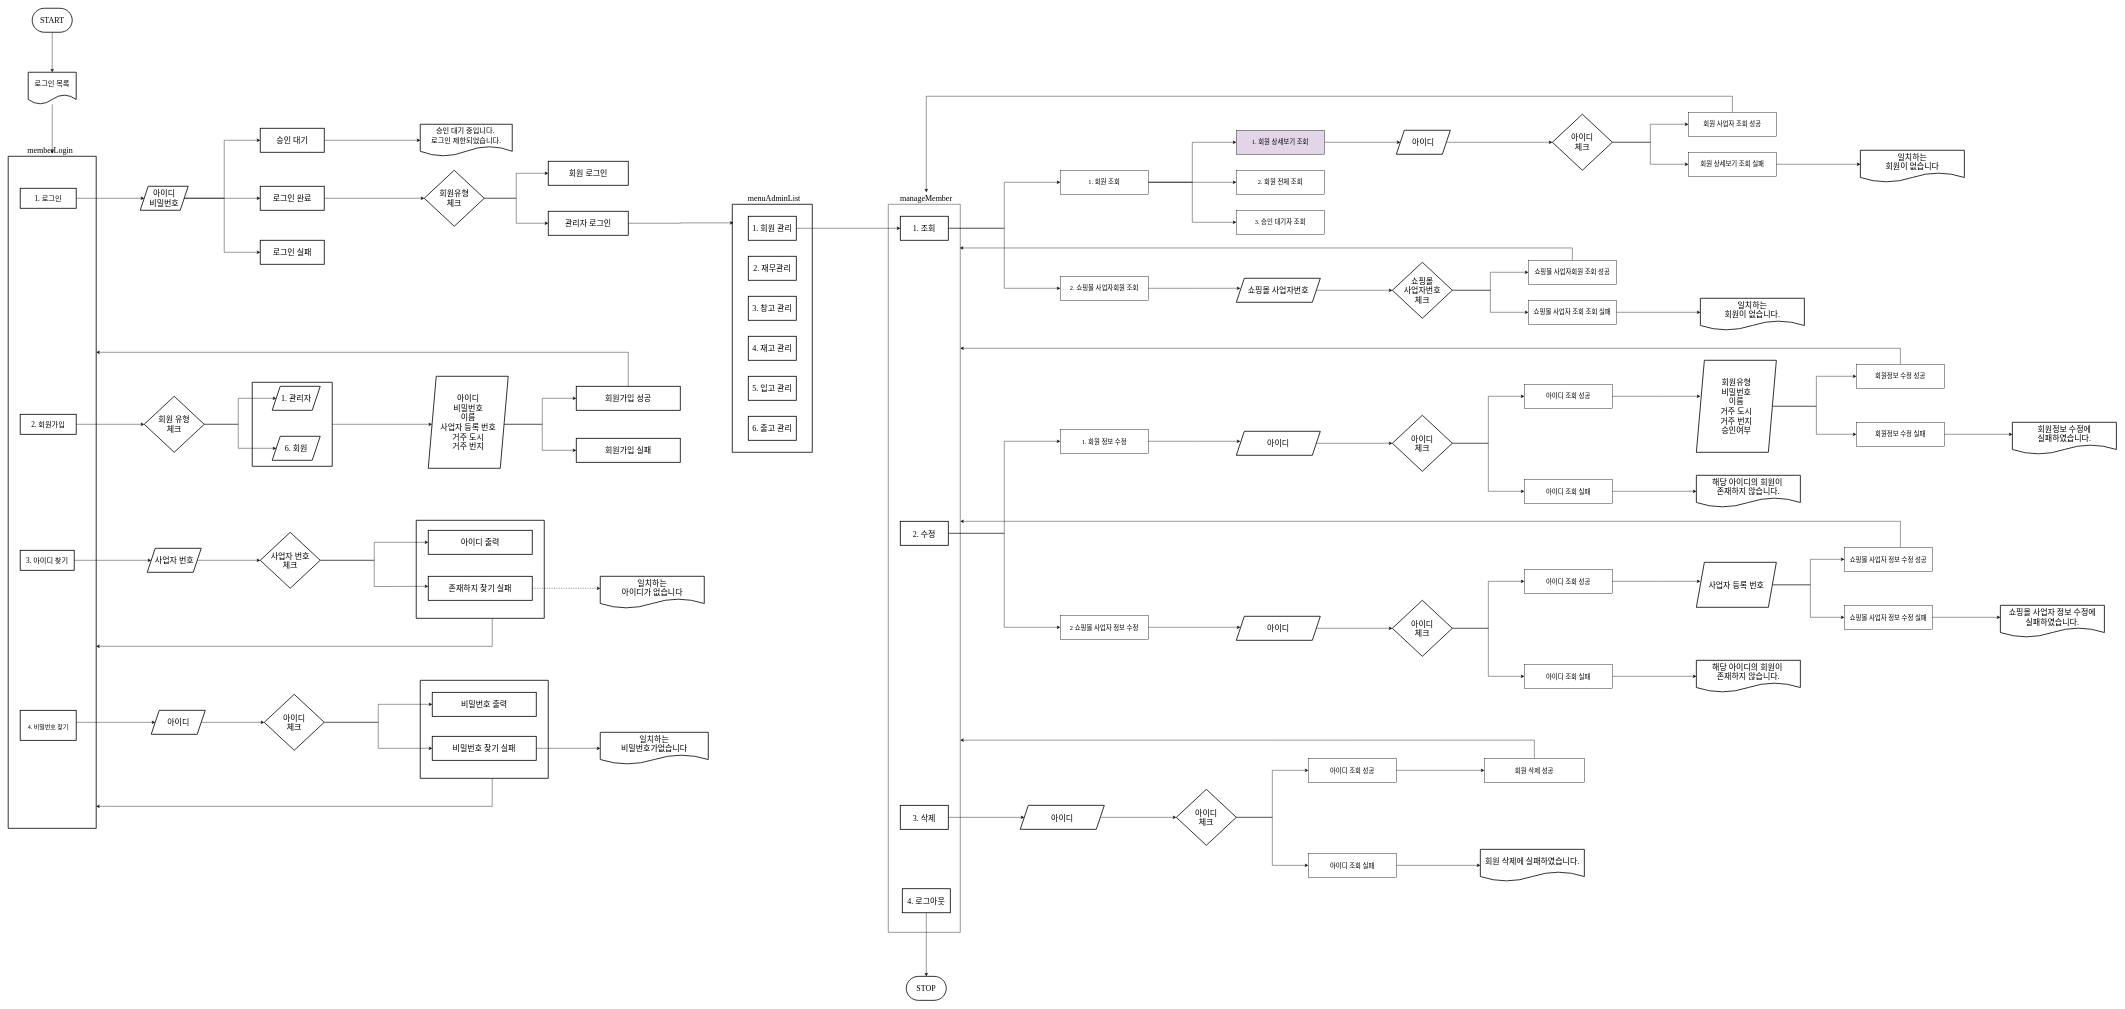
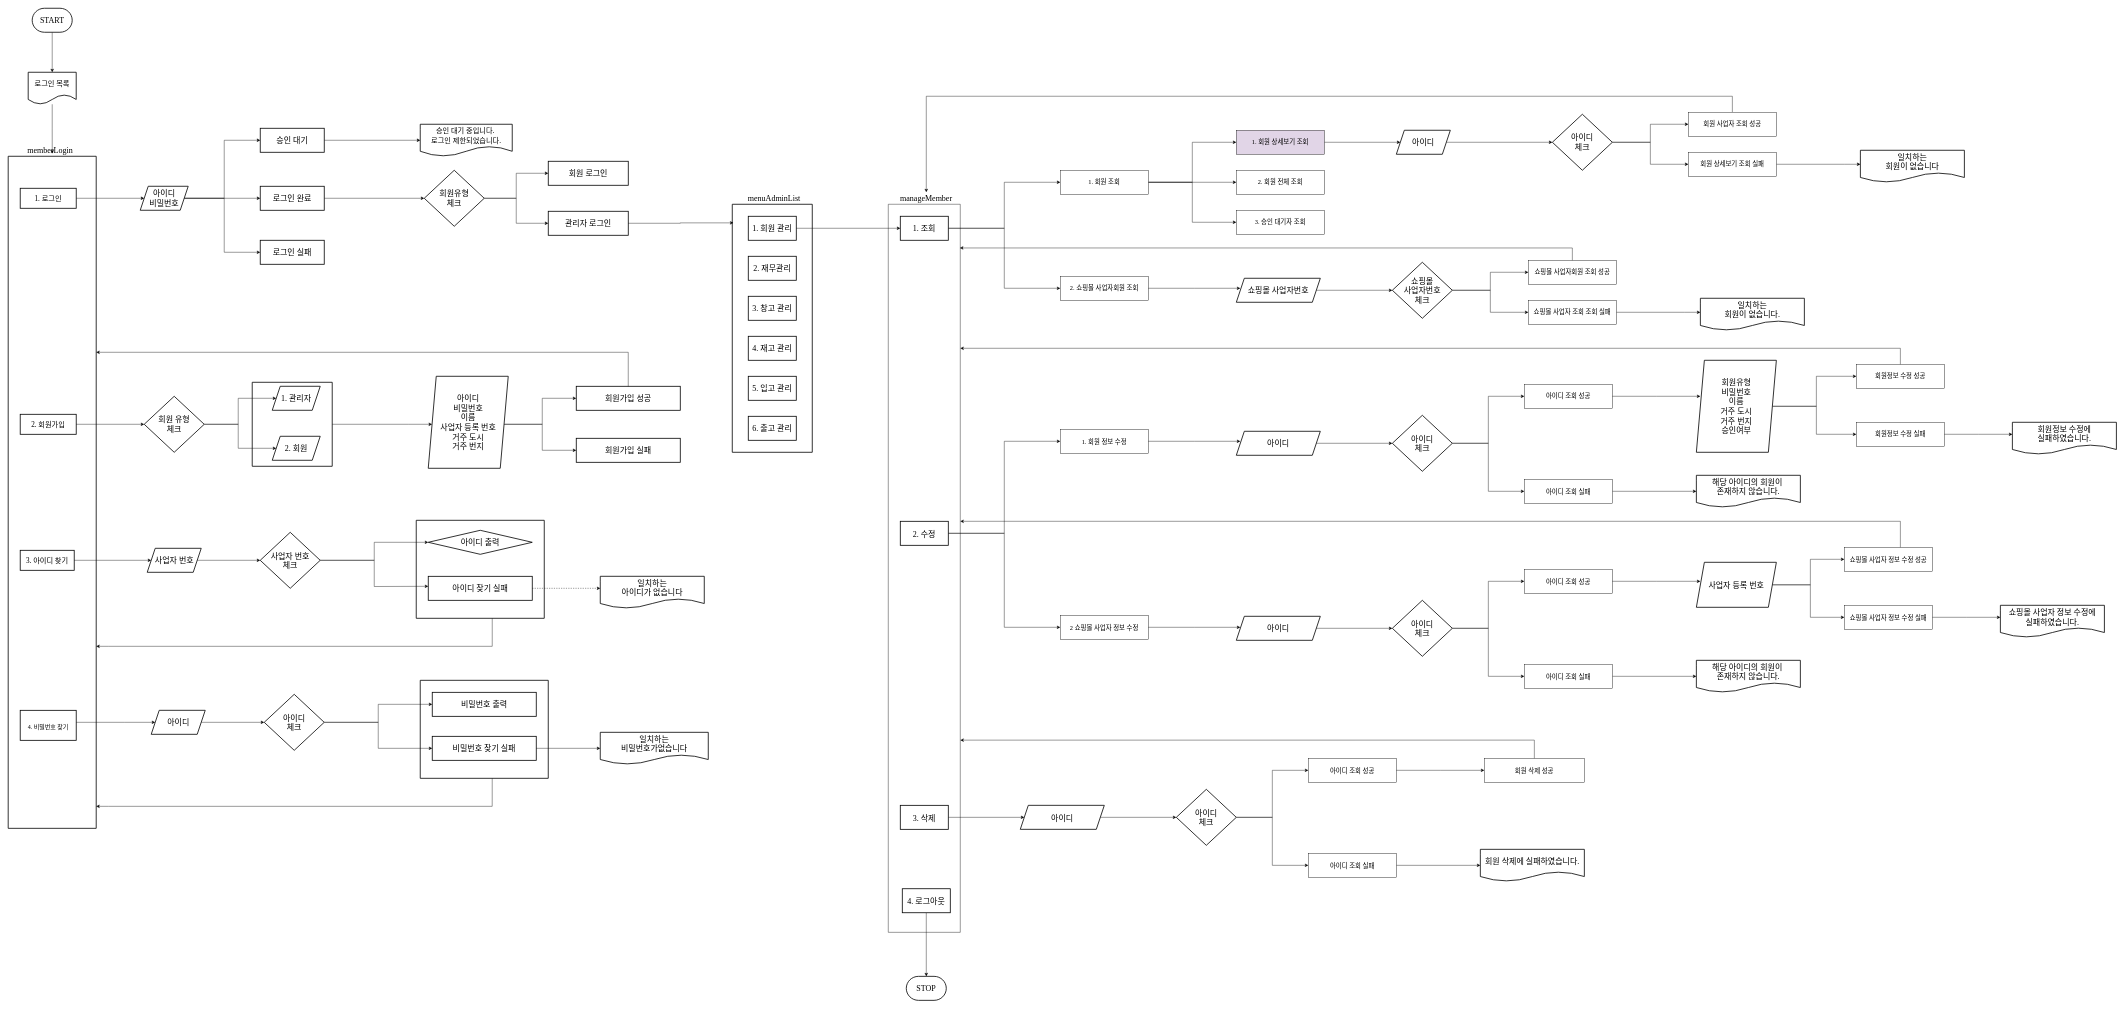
node "6. 회원": label "6. 회원" -> "2. 회원"
node "아이디 출력": shape rectangle -> diamond
node "존재하지 찾기 실패": label "존재하지 찾기 실패" -> "아이디 찾기 실패"
